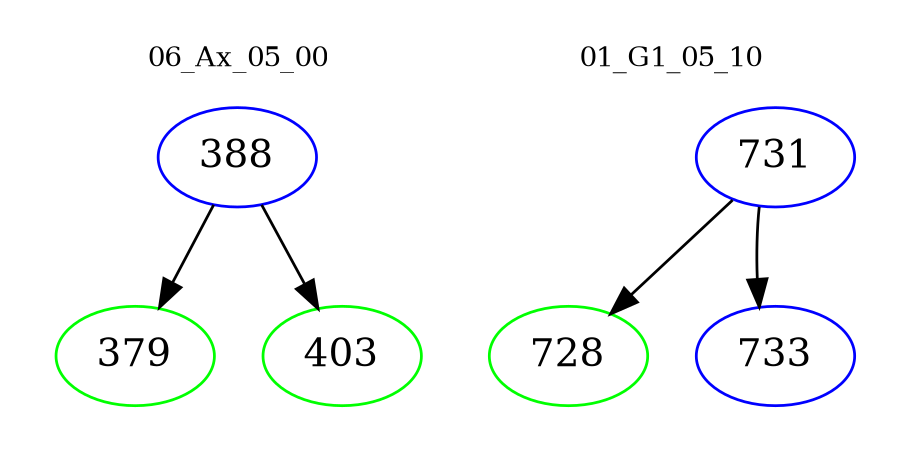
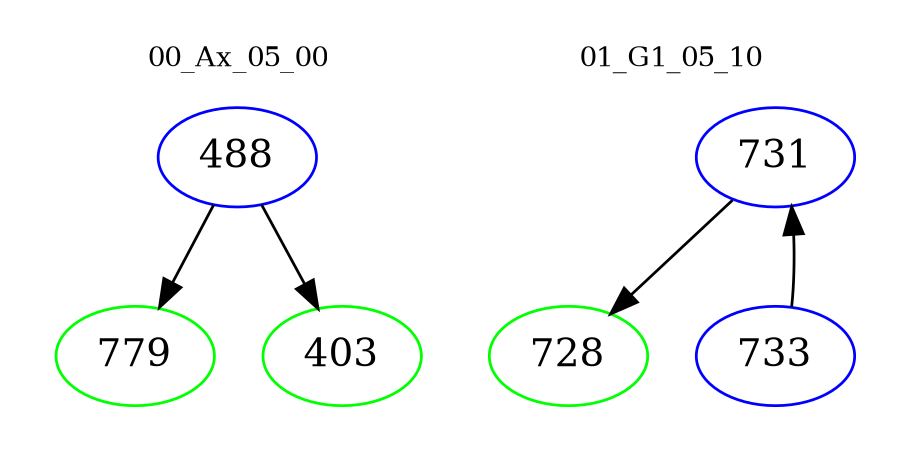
cluster "06_Ax_05_00": label "06_Ax_05_00" -> "00_Ax_05_00"
node "388": label "388" -> "488"
edge "731" -> "733": reversed
node "379": label "379" -> "779"
